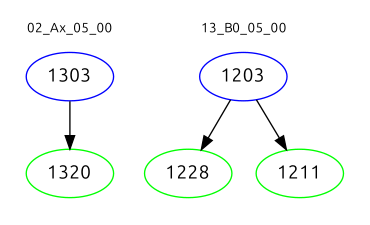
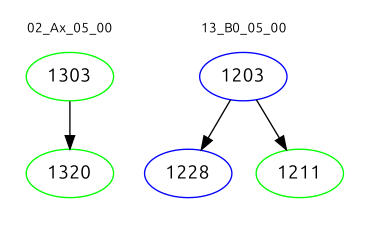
node "1303": color blue -> green
node "1228": color green -> blue
